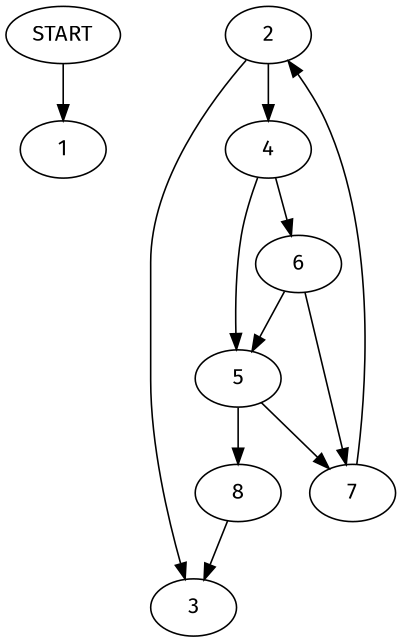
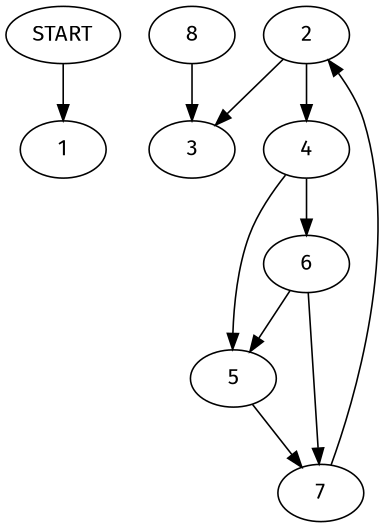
edge "5" -> "8": removed
